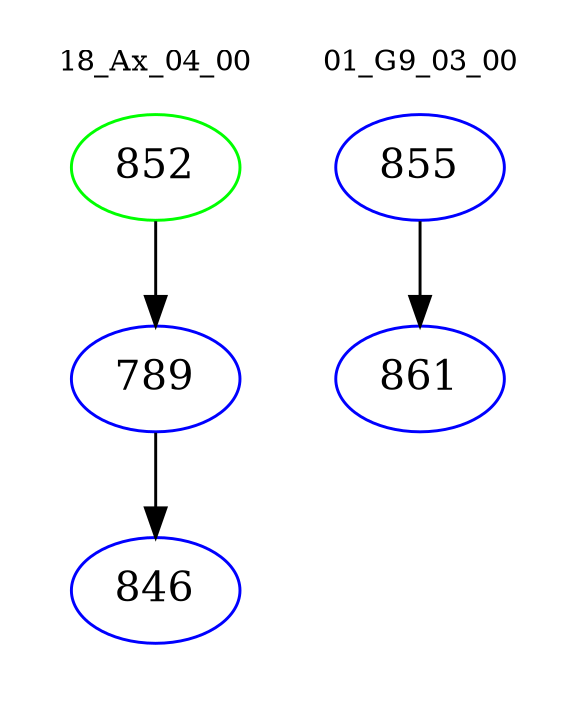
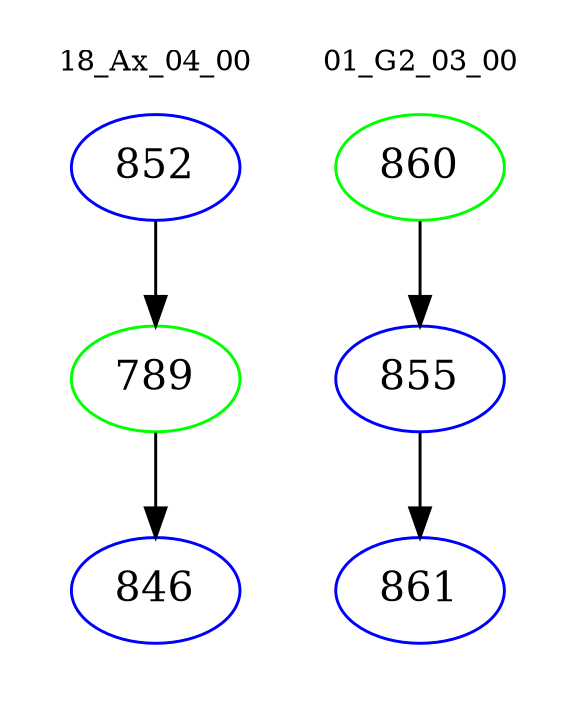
cluster "01_G9_03_00": label "01_G9_03_00" -> "01_G2_03_00"
node "852": color green -> blue
node "860": added
node "789": color blue -> green
